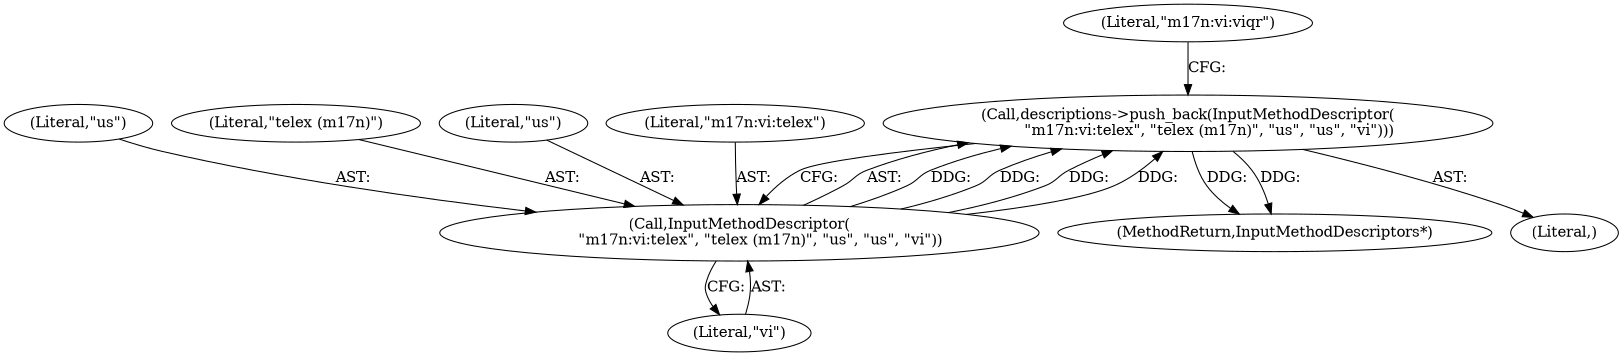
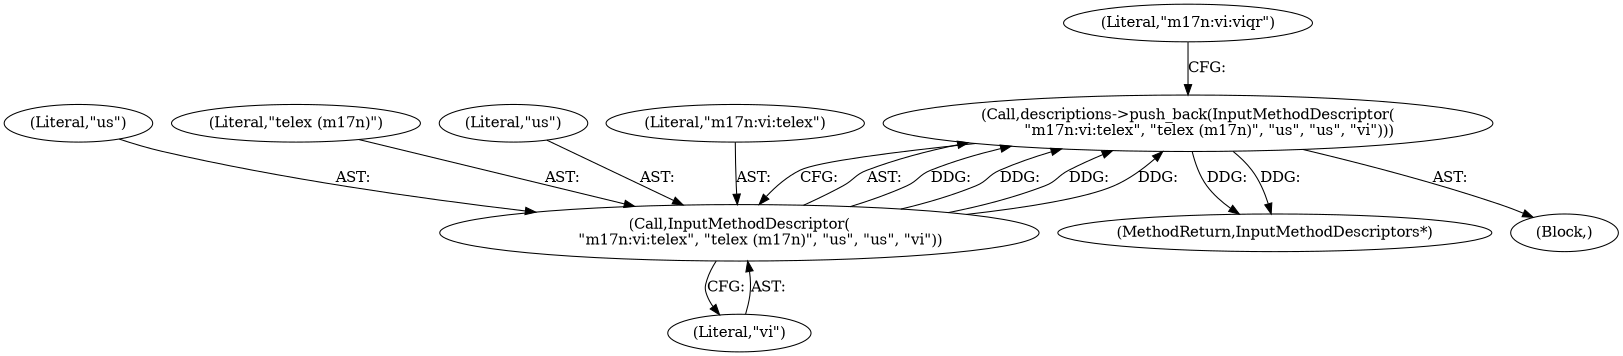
node "(Literal,)": label "(Literal,)" -> "(Block,)"
